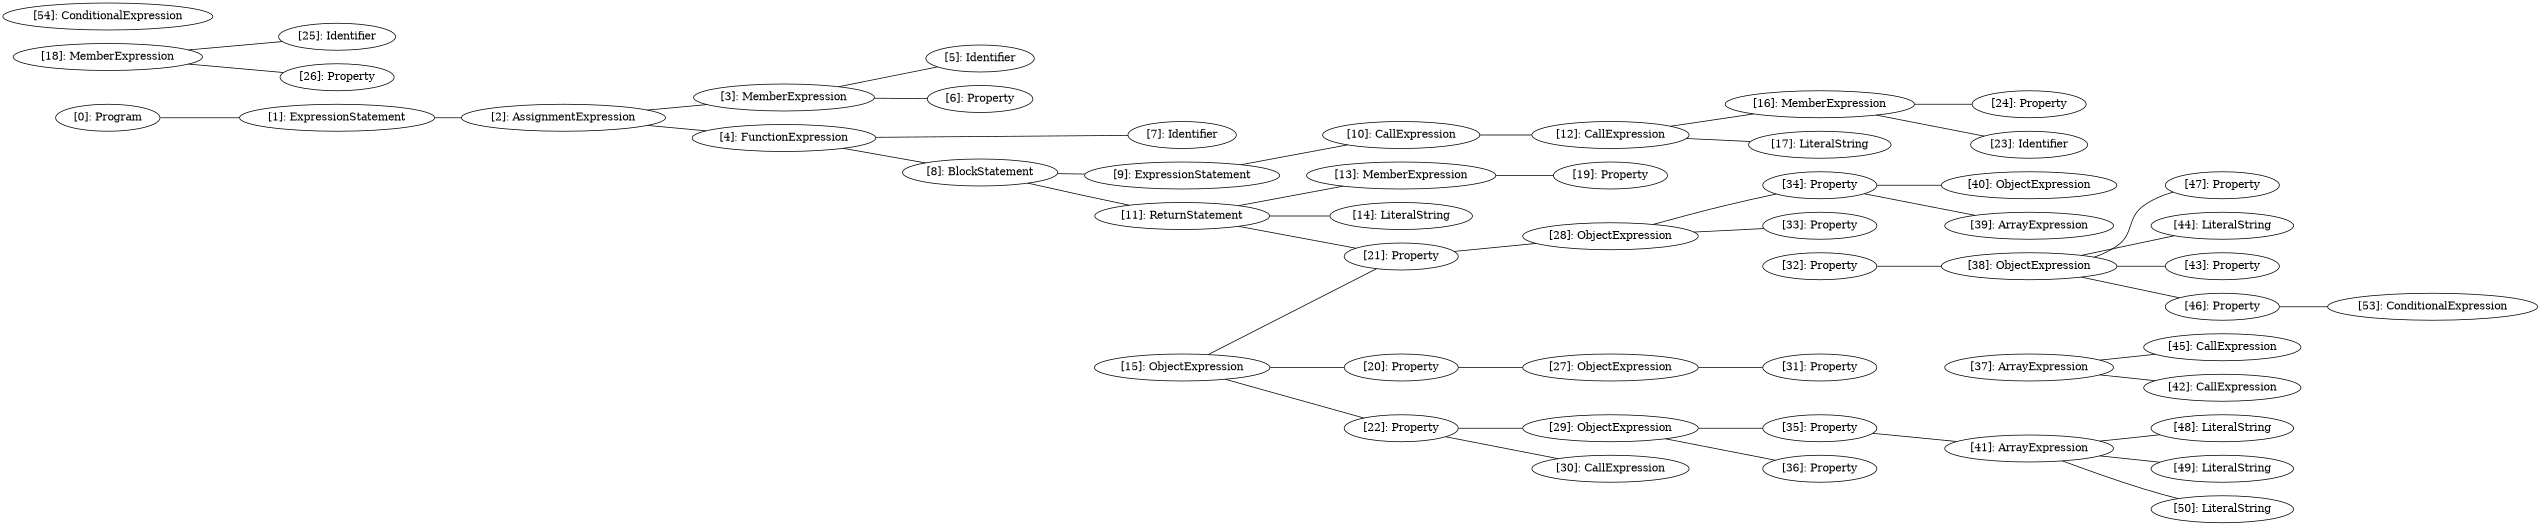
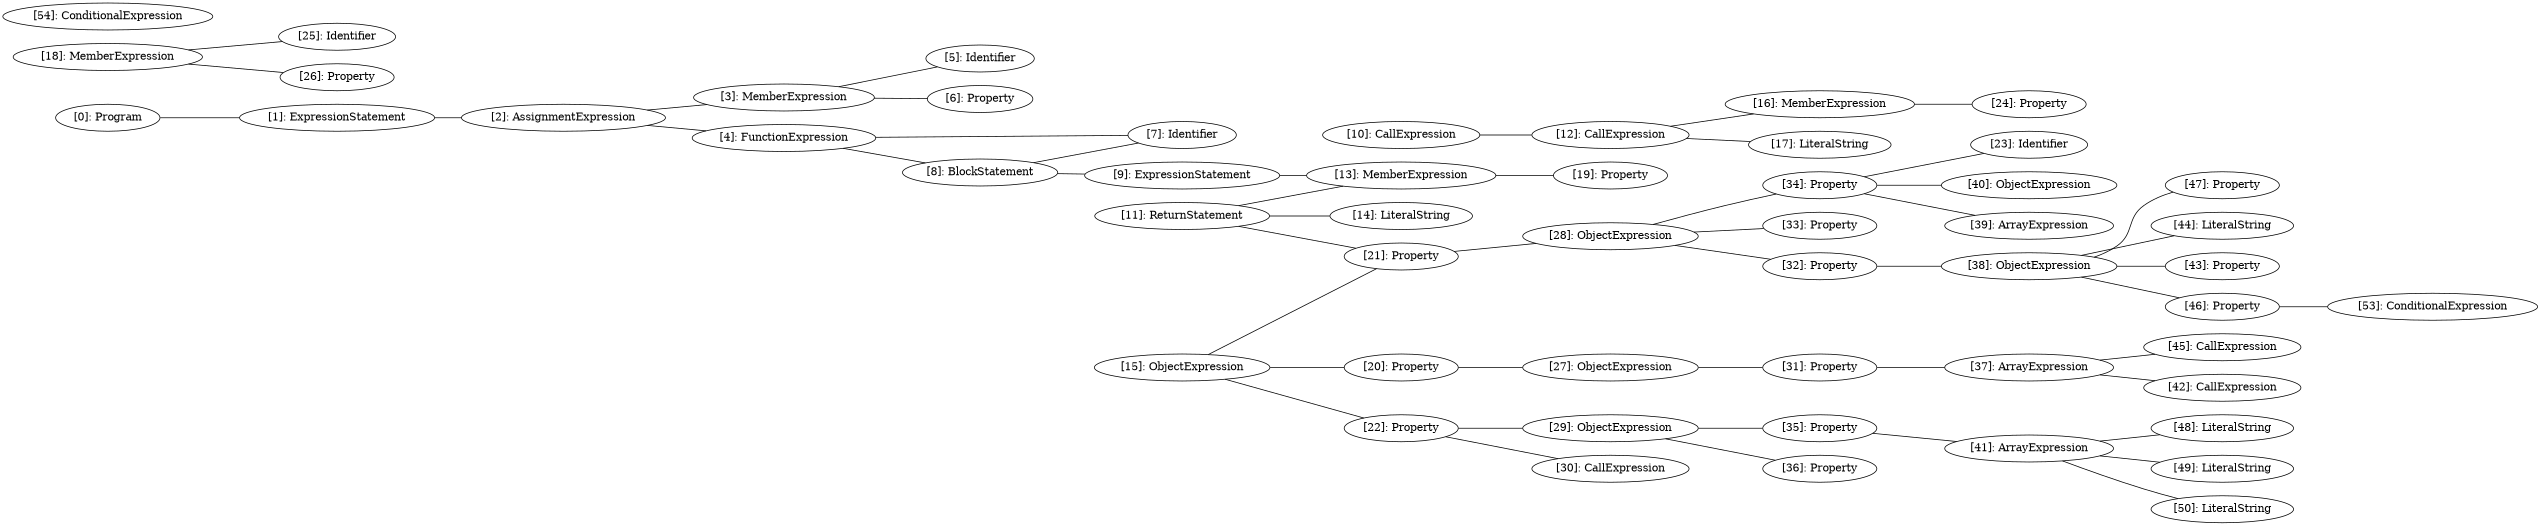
edge "[16]: MemberExpression" -- "[23]: Identifier": now "[34]: Property" -- "[23]: Identifier"
edge "[10]: CallExpression" -- "[9]: ExpressionStatement": now "[13]: MemberExpression" -- "[9]: ExpressionStatement"
edge "[8]: BlockStatement" -- "[11]: ReturnStatement": now "[8]: BlockStatement" -- "[7]: Identifier"
edge "[28]: ObjectExpression" -- "[32]: Property": added
edge "[31]: Property" -- "[37]: ArrayExpression": added
